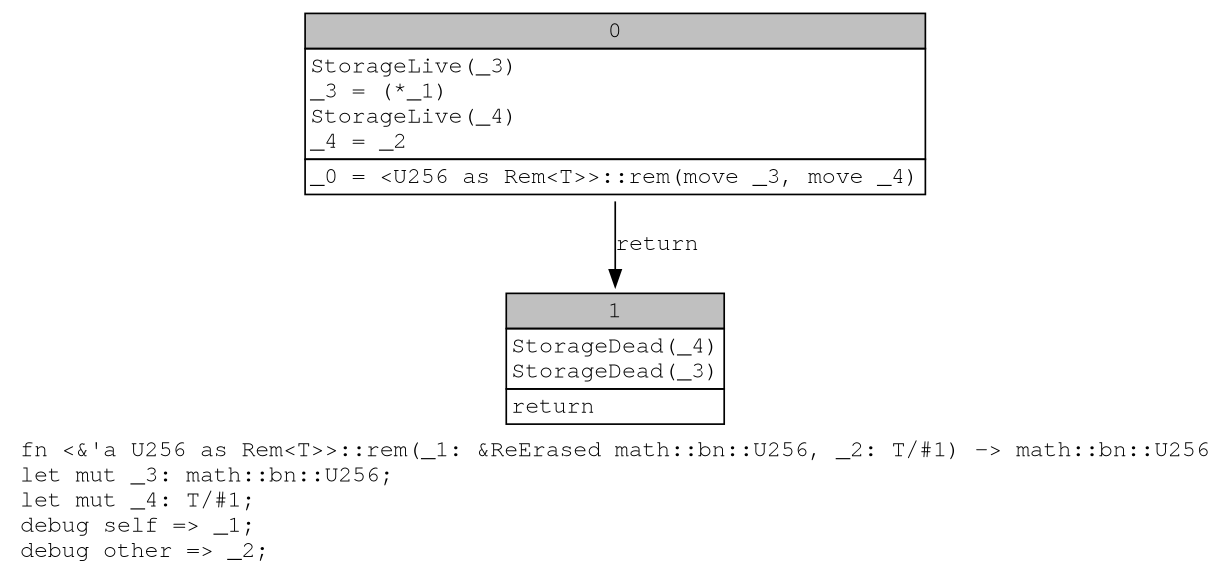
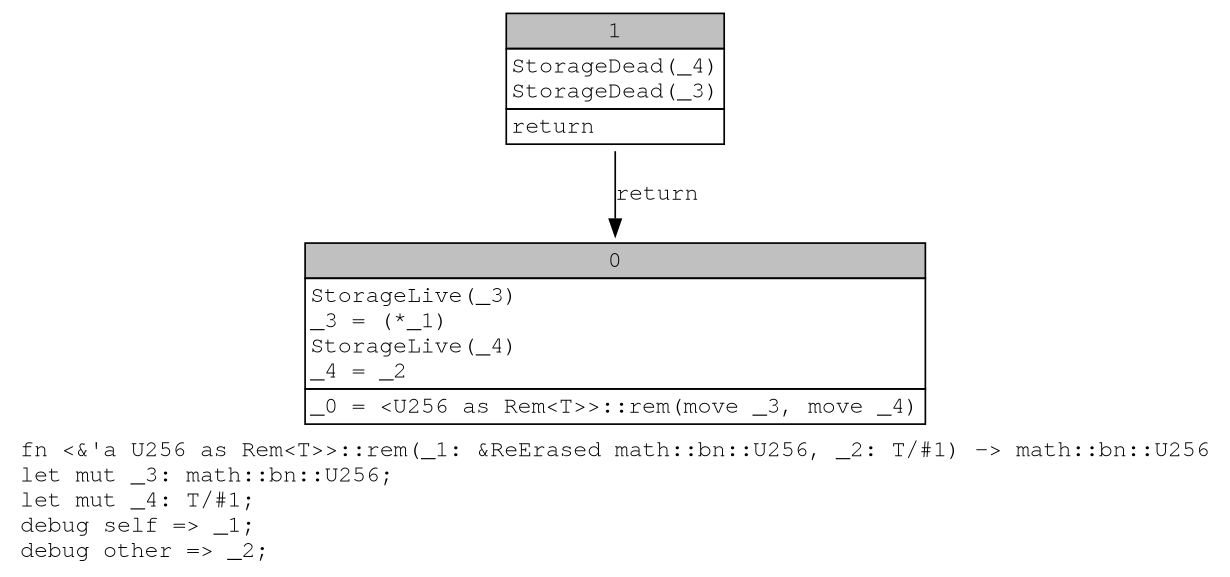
edge "0" -> "1": reversed
